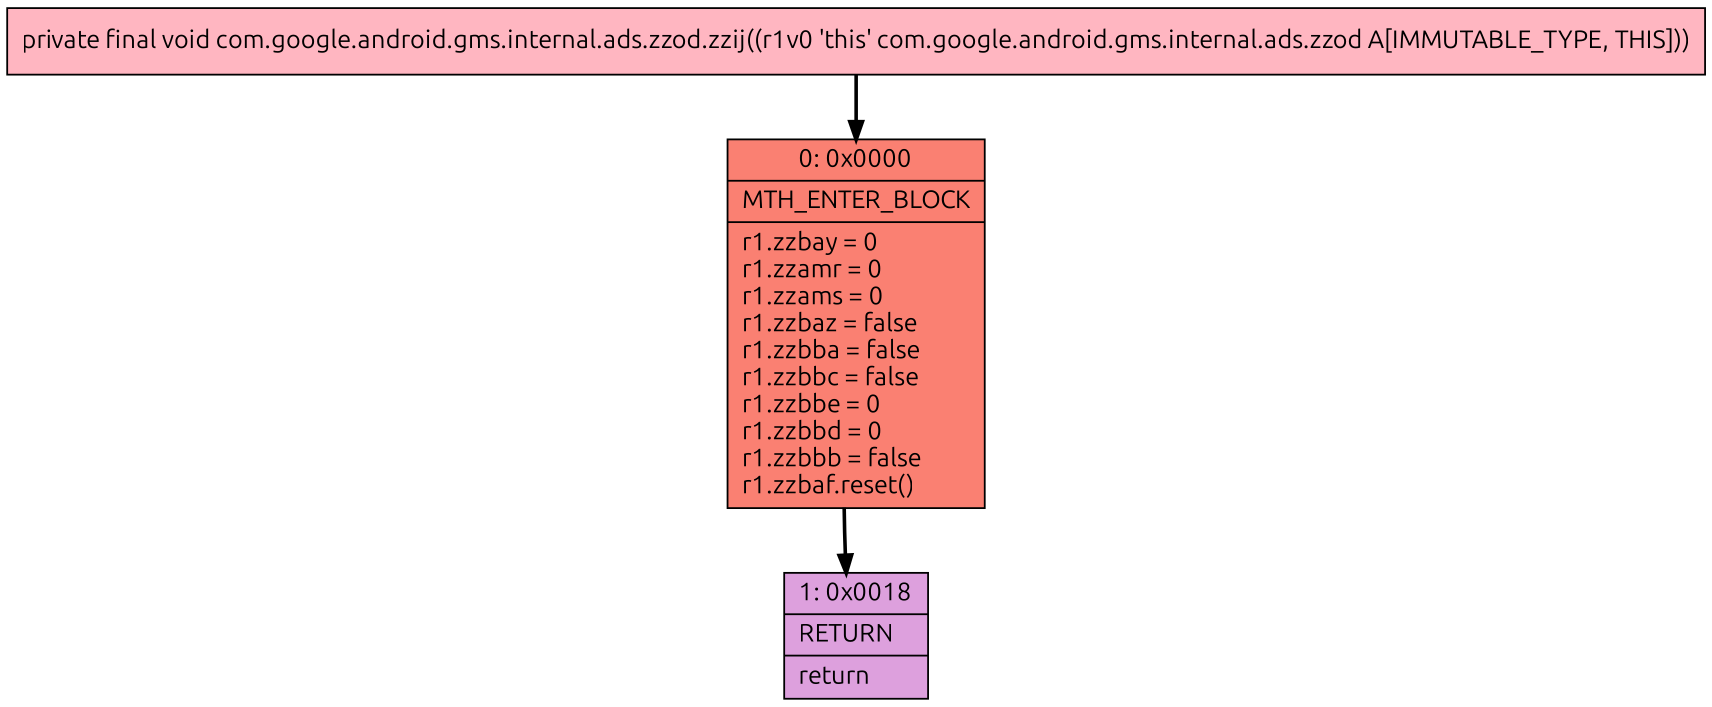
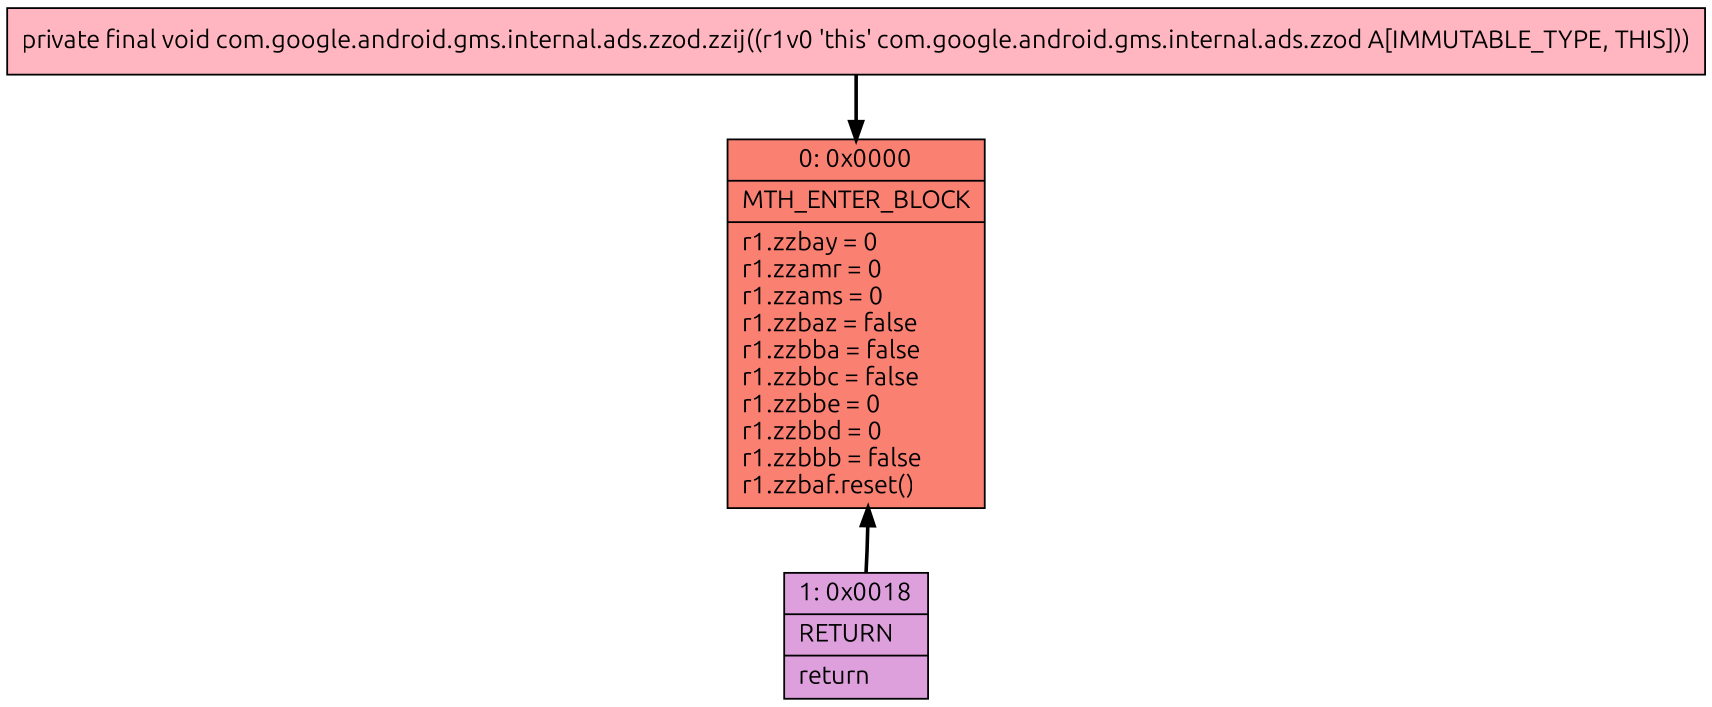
edge "0: 0x0000" -> "1: 0x0018": reversed
